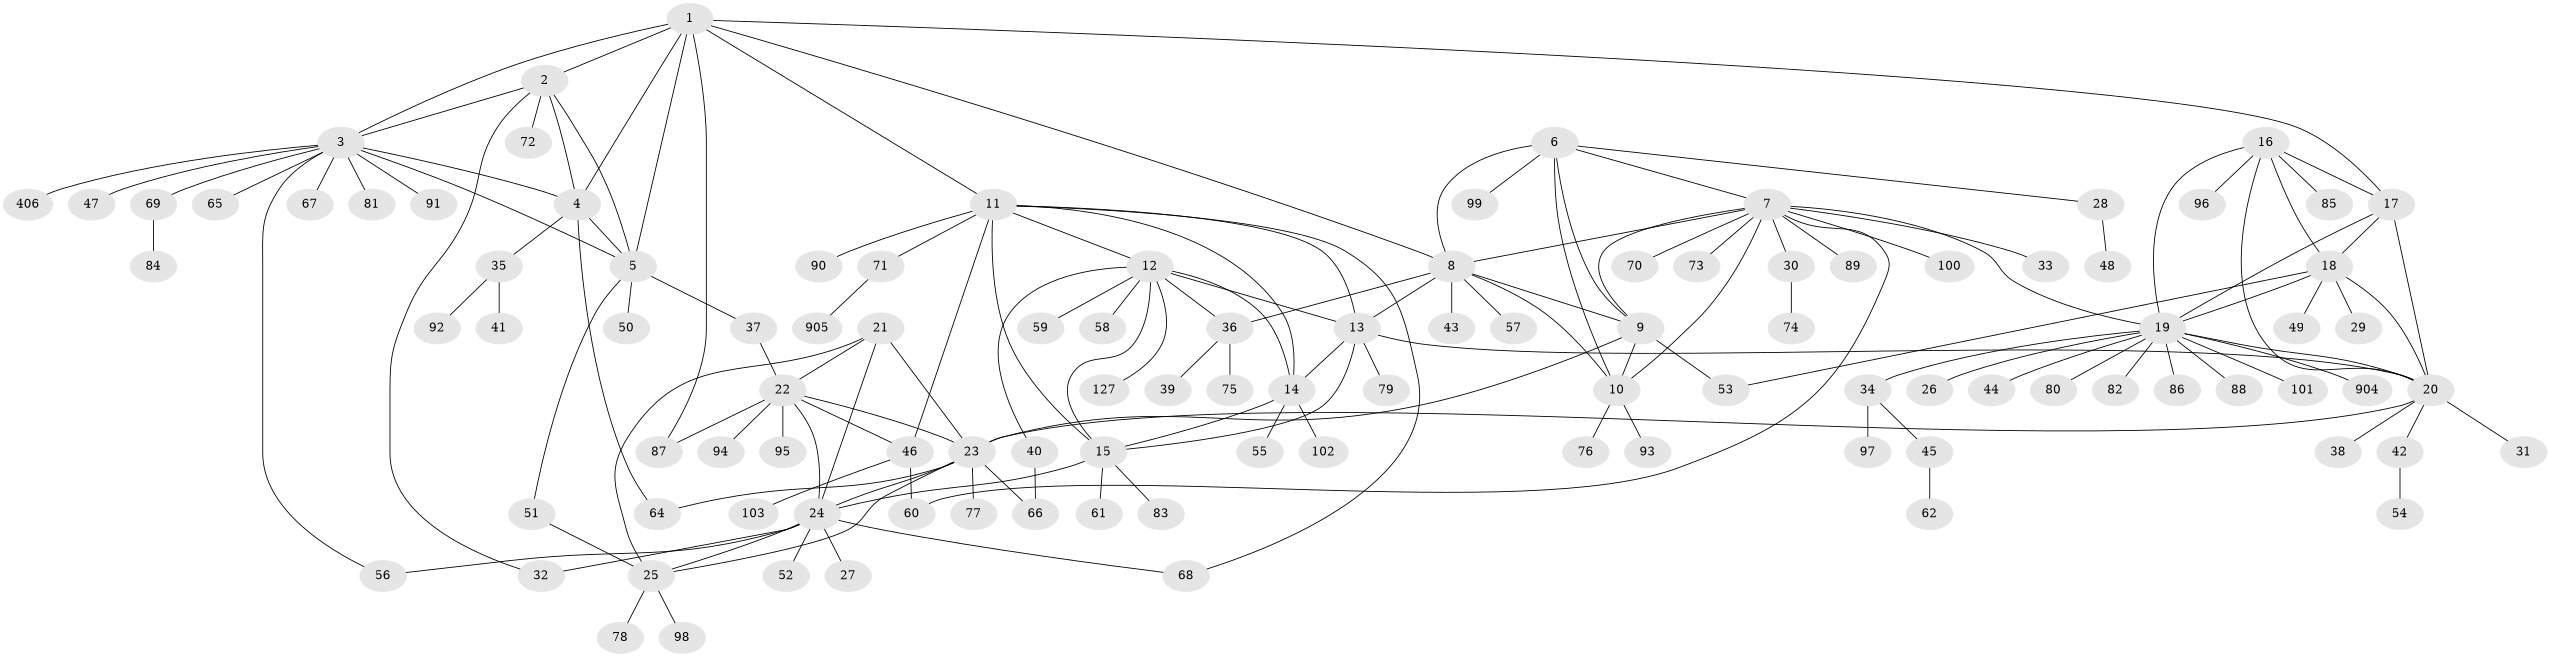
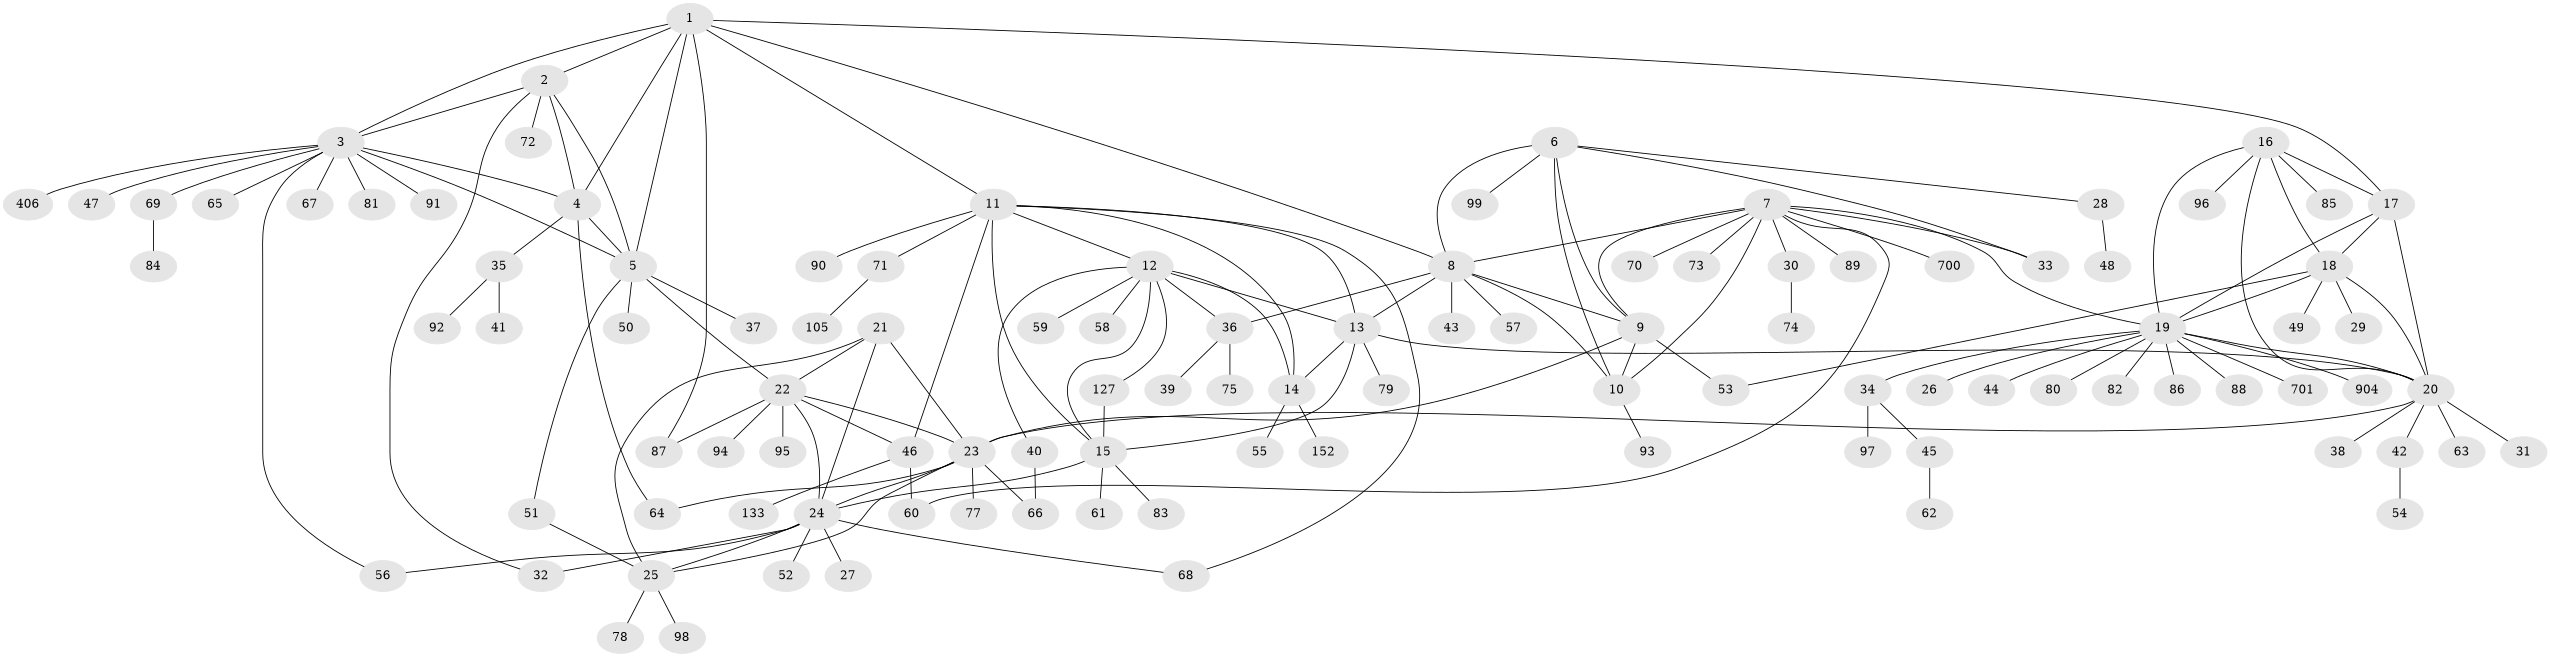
edge "6" -- "7": now "6" -- "33"
node "100": label "100" -> "700"
node "905": label "905" -> "105"
edge "37" -- "22": now "5" -- "22"
node "101": label "101" -> "701"
edge "14" -- "15": now "127" -- "15"
node "102": label "102" -> "152"
node "76": removed
node "63": added
node "103": label "103" -> "133"
